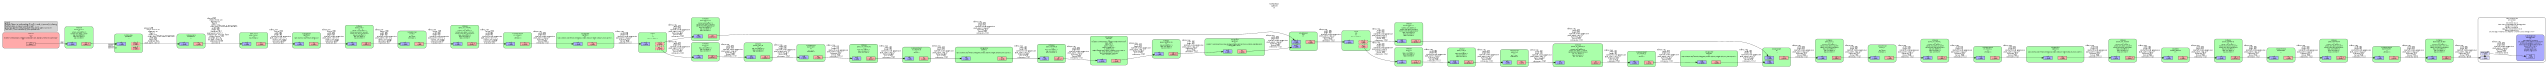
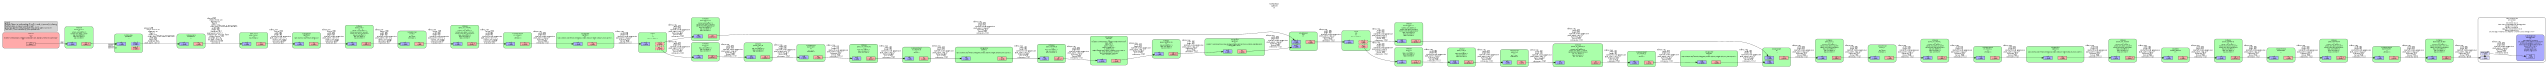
node "video_0 [>][bfb]": fillcolor #ffaaaa -> #aaaaff
